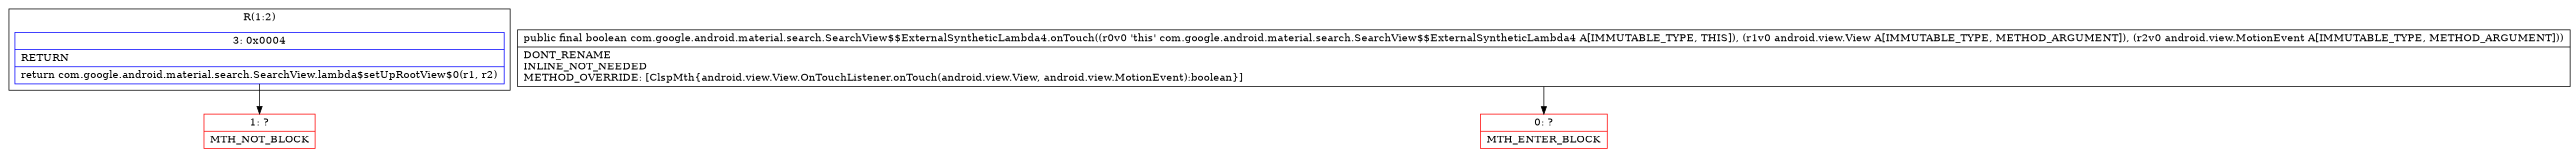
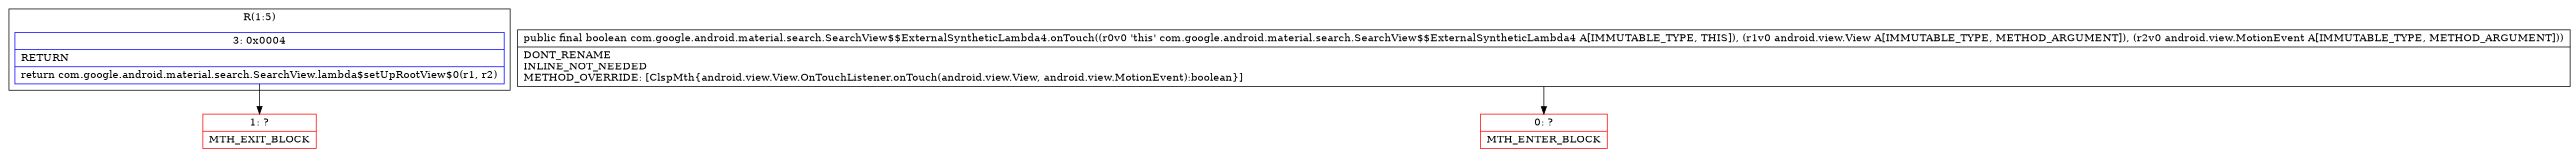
cluster "R(1:2)": label "R(1:2)" -> "R(1:5)"
node "1: ?": text "MTH_NOT_BLOCK" -> "MTH_EXIT_BLOCK"
